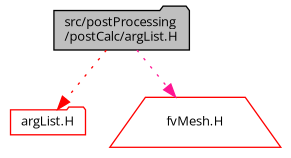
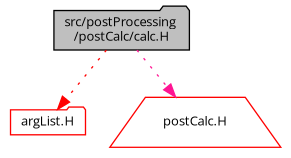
node "src/postProcessing /postCalc/argList.H": label "src/postProcessing /postCalc/argList.H" -> "src/postProcessing /postCalc/calc.H"
node "fvMesh.H": label "fvMesh.H" -> "postCalc.H"
